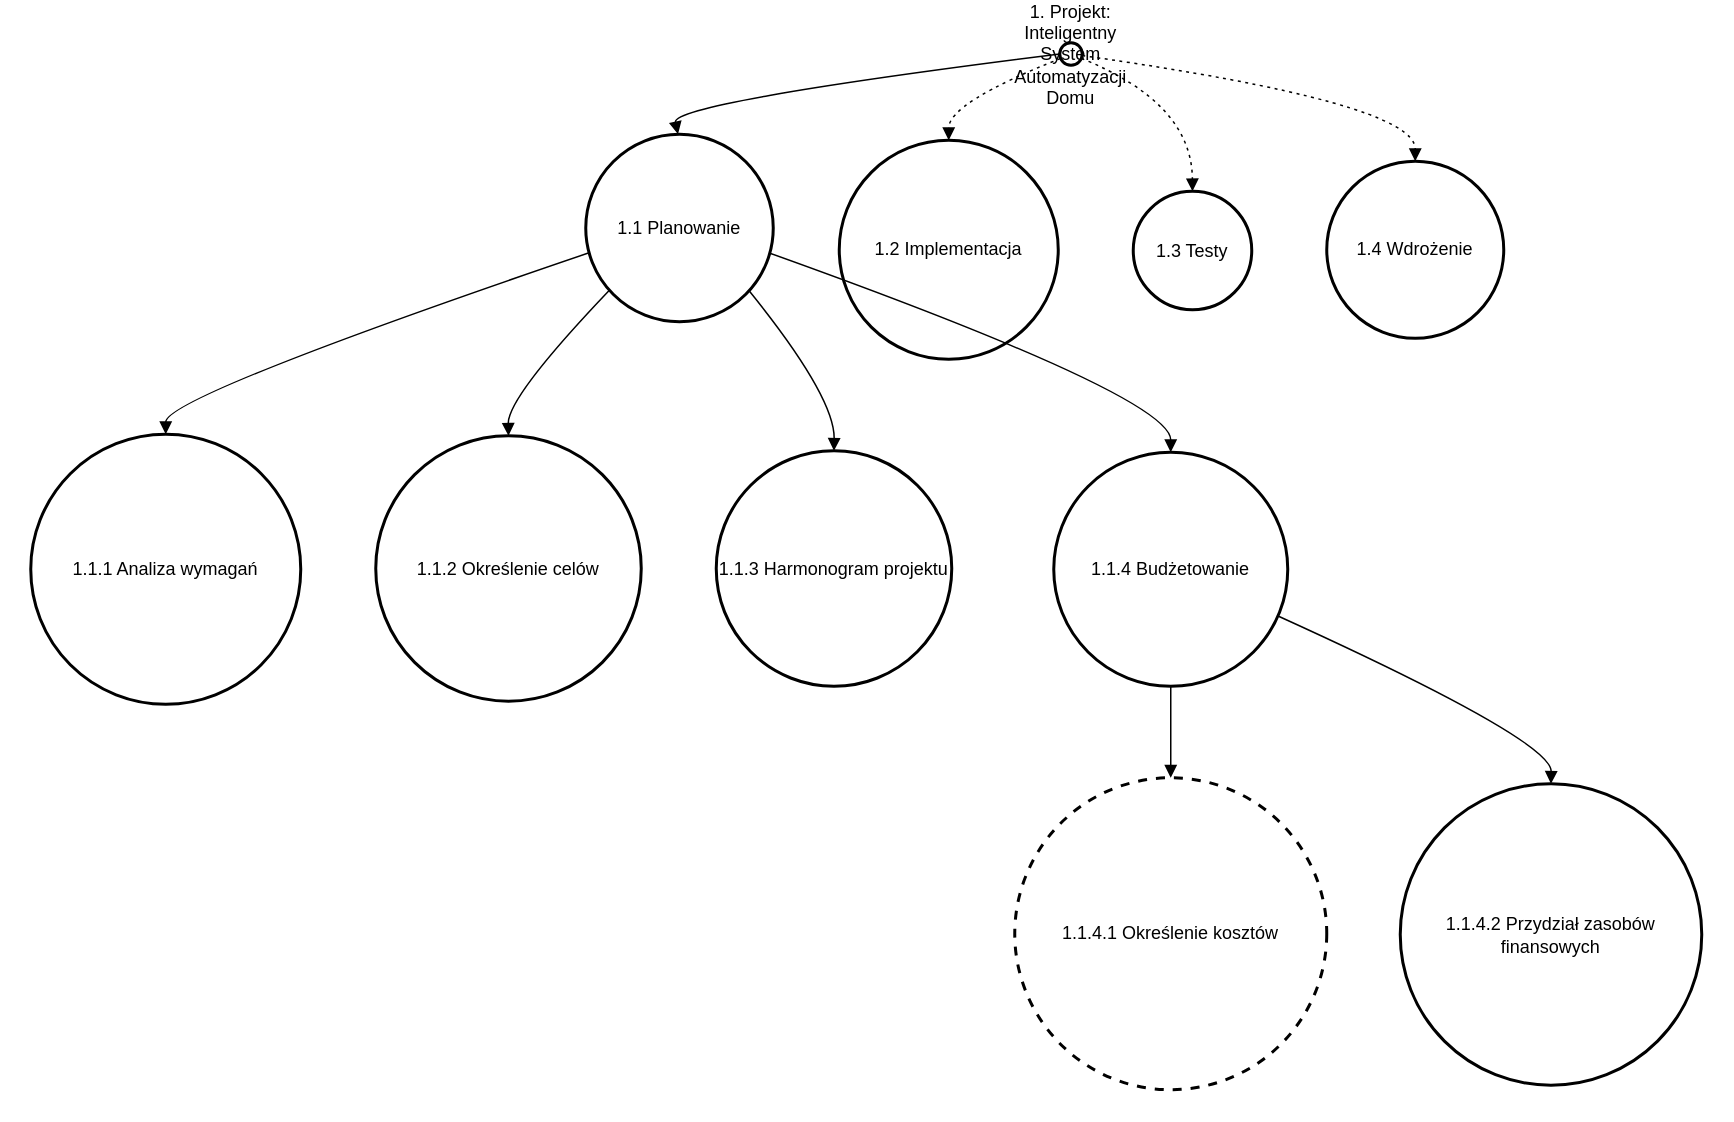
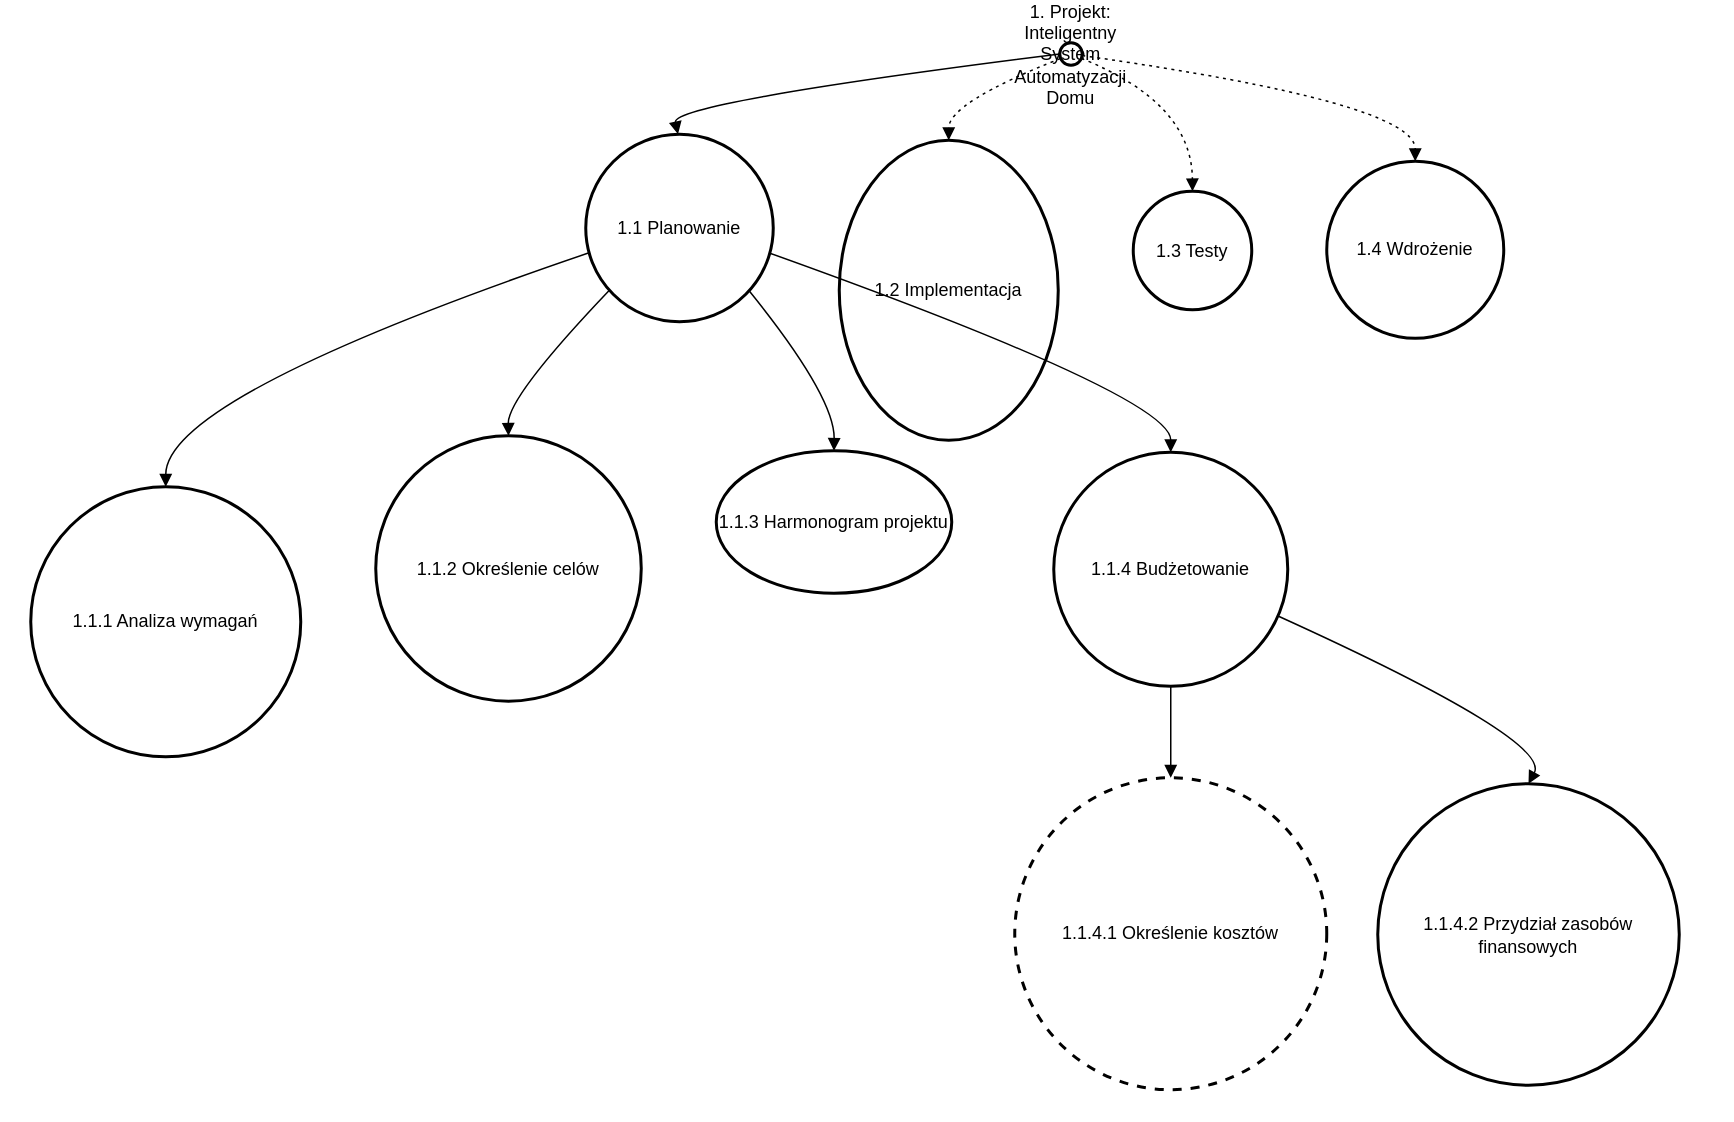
node "1.2 Implementacja": size 219x219 -> 219x300
node "1.1.1 Analiza wymagań": moved (166, 569) -> (166, 622)
node "1.1.3 Harmonogram projektu": size 236x236 -> 236x143
node "1.1.4.2 Przydział zasobów finansowych": moved (1551, 935) -> (1529, 935)
